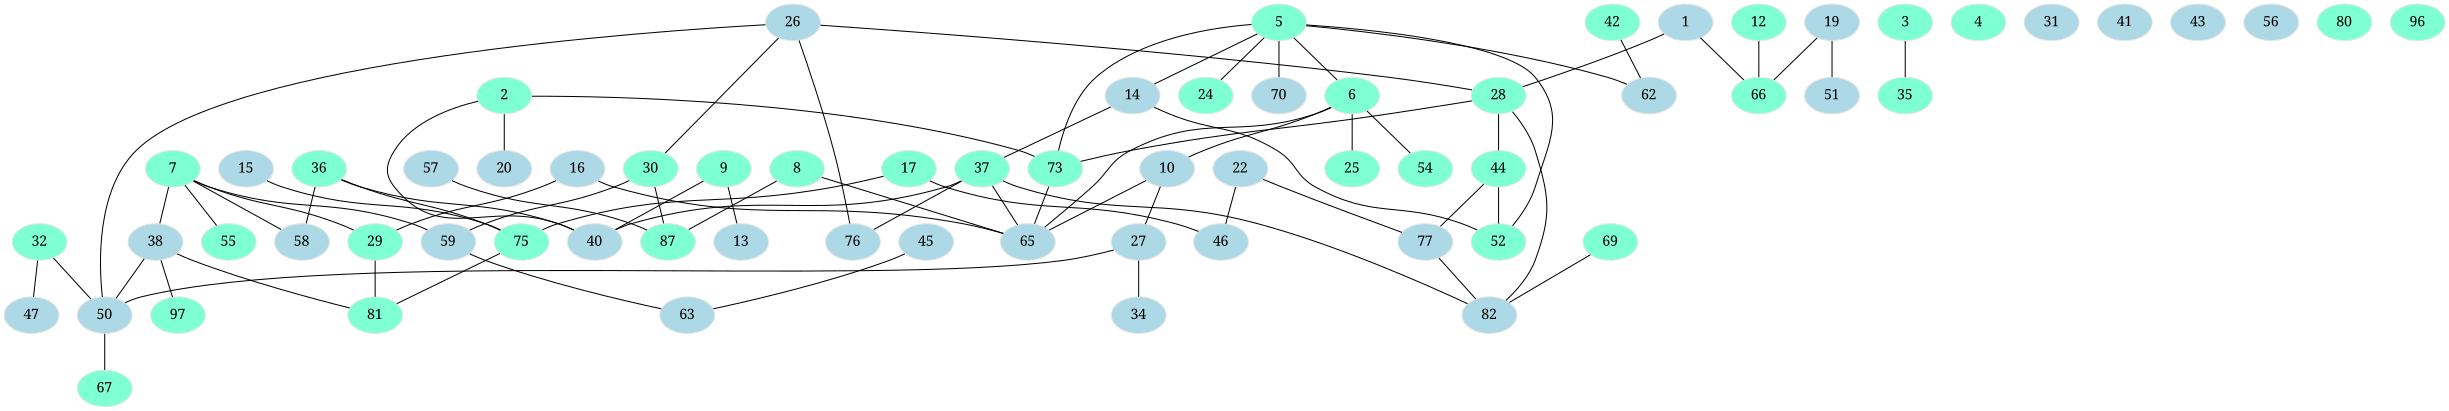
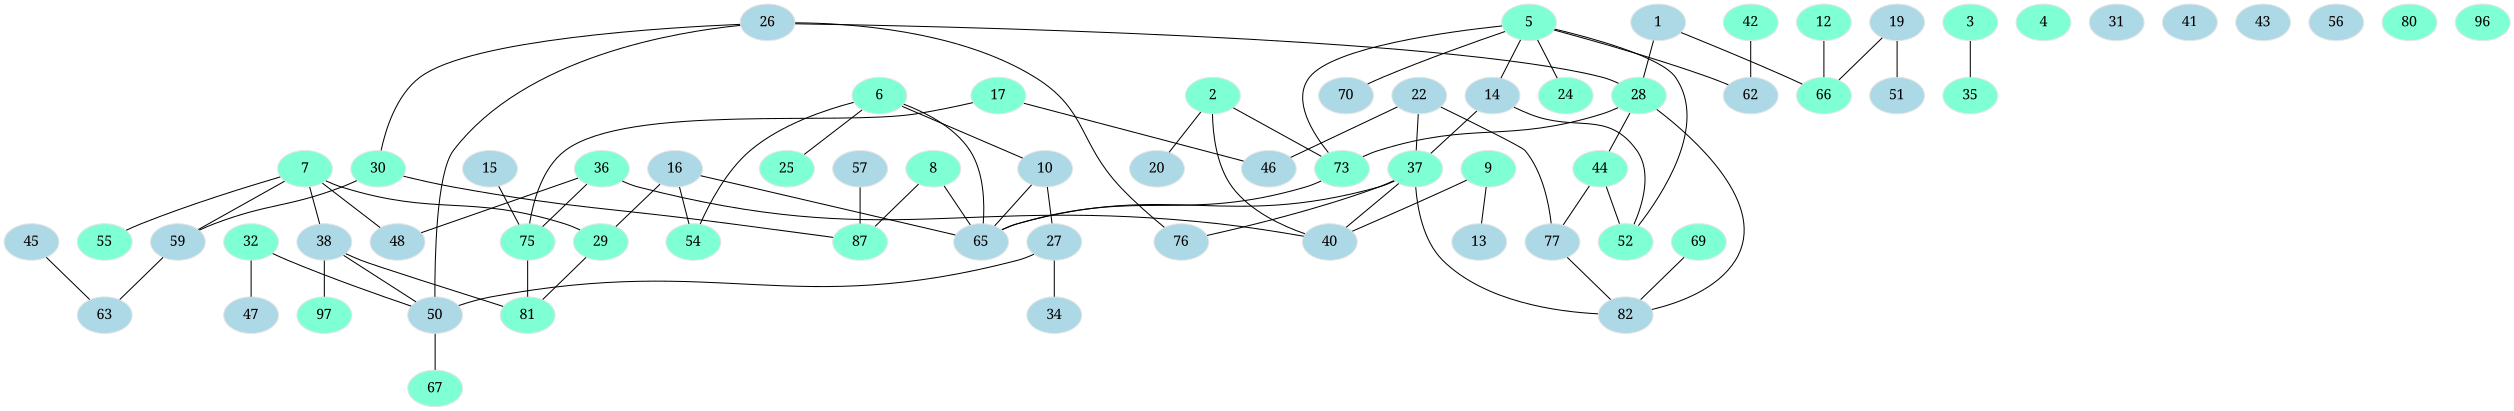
edge "5" -- "6": removed
edge "22" -- "37": added
edge "16" -- "54": added
node "58": label "58" -> "48"
